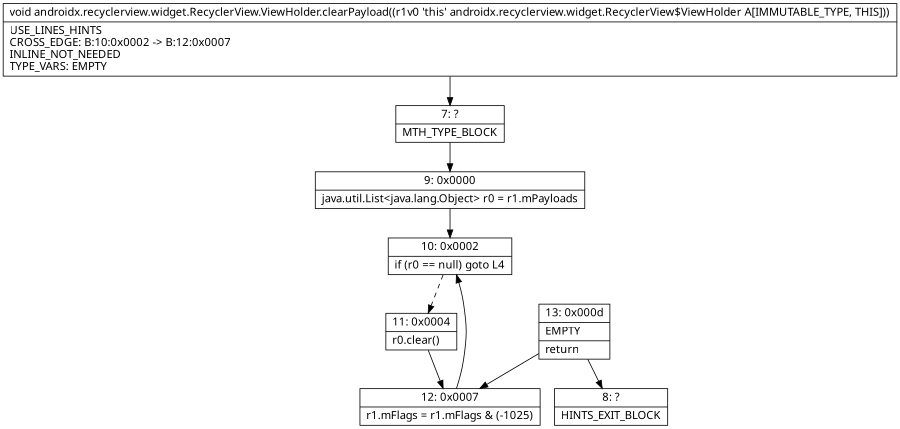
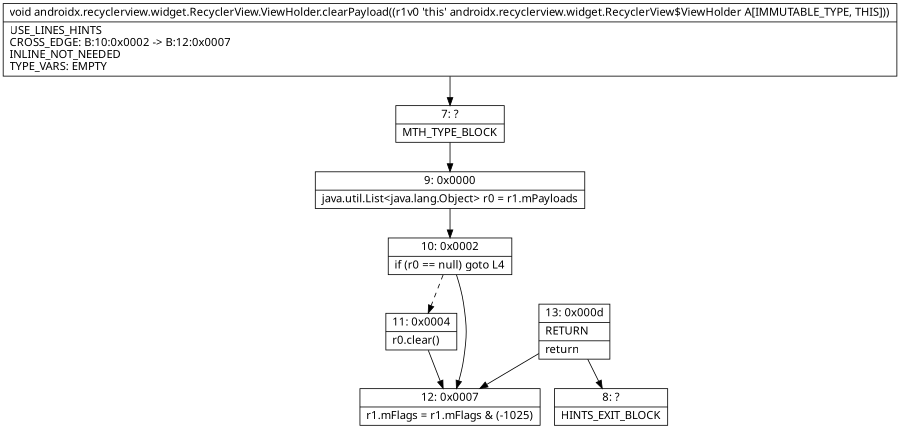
node "13: 0x000d": text "EMPTY" -> "RETURN"
edge "12: 0x0007" -> "10: 0x0002": reversed
